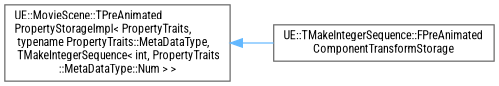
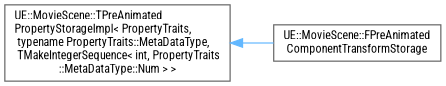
node "UE::TMakeIntegerSequence::FPreAnimated ComponentTransformStorage": label "UE::TMakeIntegerSequence::FPreAnimated ComponentTransformStorage" -> "UE::MovieScene::FPreAnimated ComponentTransformStorage"
